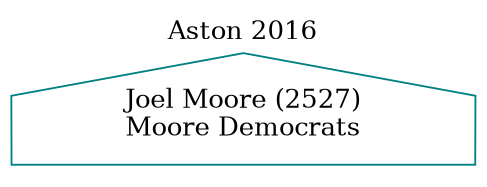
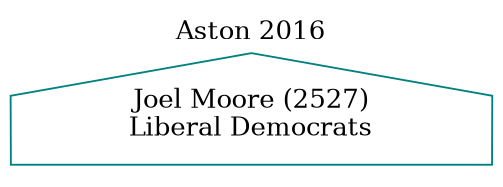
node "Joel Moore (2527) Moore Democrats": label "Joel Moore (2527) Moore Democrats" -> "Joel Moore (2527) Liberal Democrats"
